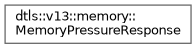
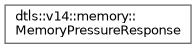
node "dtls::v13::memory:: MemoryPressureResponse": label "dtls::v13::memory:: MemoryPressureResponse" -> "dtls::v14::memory:: MemoryPressureResponse"
